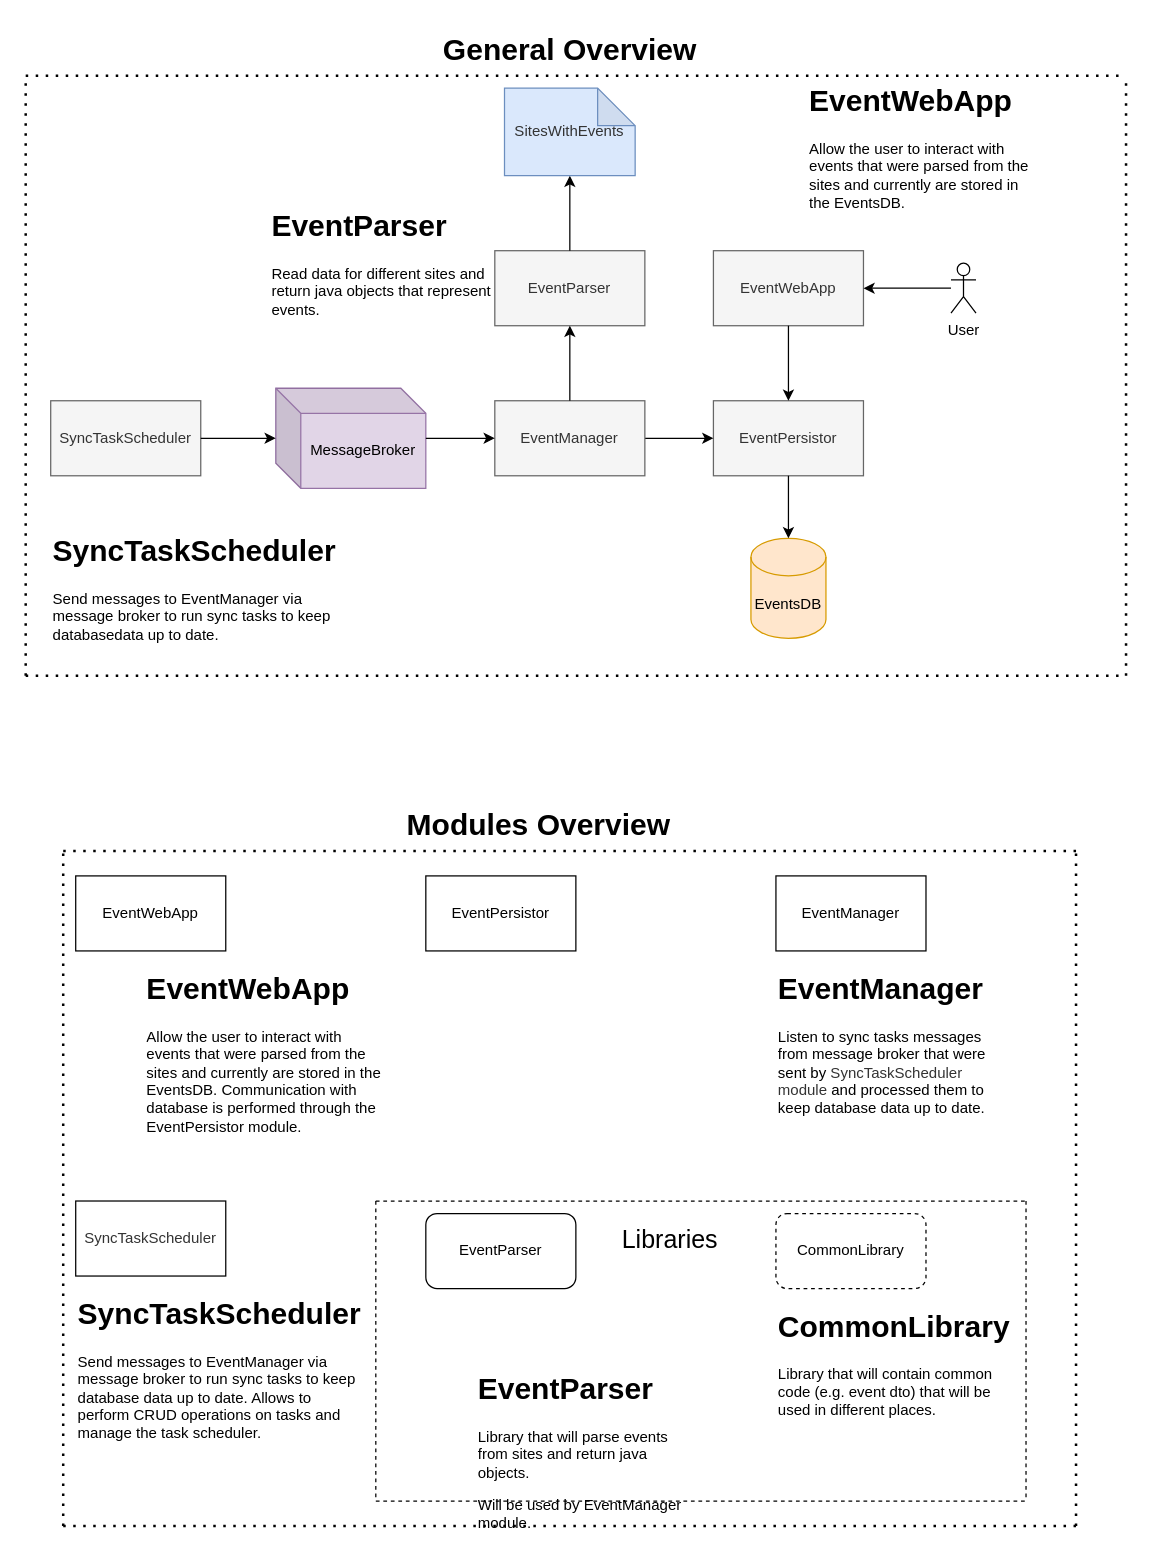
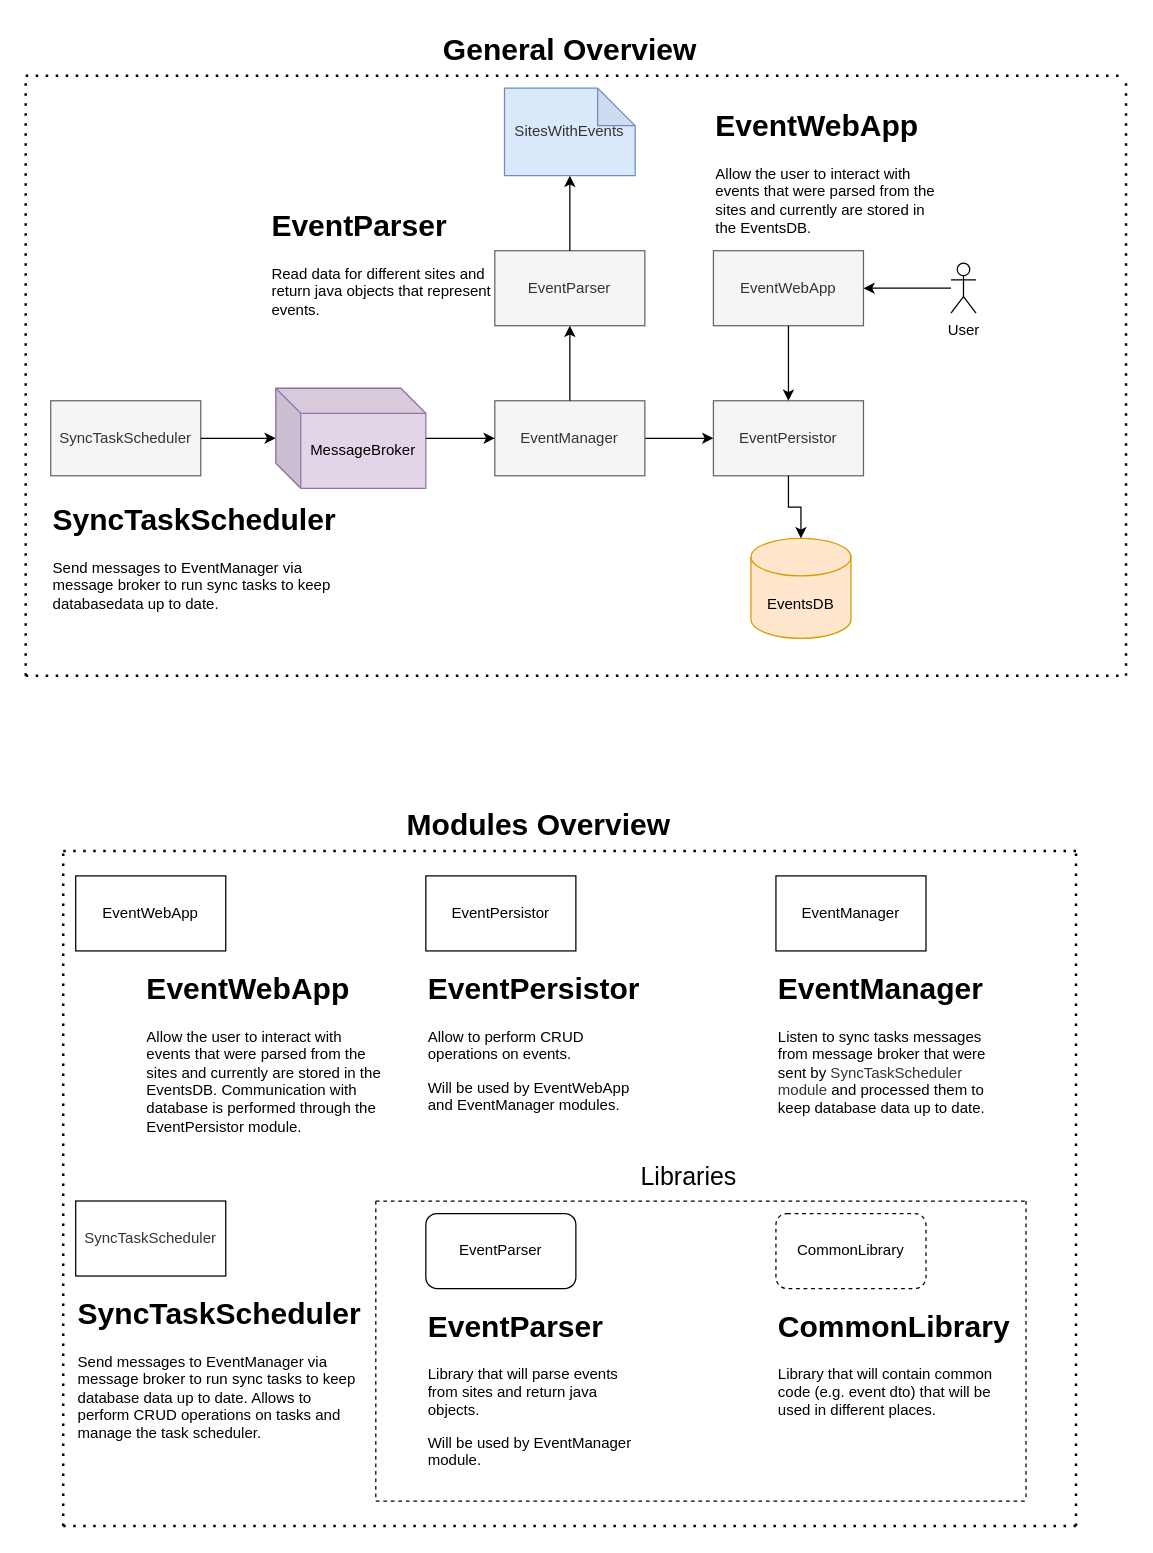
node "EventWebAppAllow the user to interact with events that were parsed from the sites and currently are stored in the EventsDB.": moved (919, 151) -> (826, 176)
node "EventsDB": size 75x100 -> 100x100
node "SyncTaskSchedulerSend messages to EventManager via message broker to run sync tasks to keep databasedata up to date.": moved (198, 594) -> (198, 563)
node "EventPersistorAllow to perform CRUD operations on events. Will be used by EventWebApp and EventManager modules.": added
node "Libraries": moved (669, 1238) -> (688, 1176)
node "EventParserLibrary that will parse events from sites and return java objects. Will be used by EventManager module.": moved (588, 1451) -> (538, 1388)
